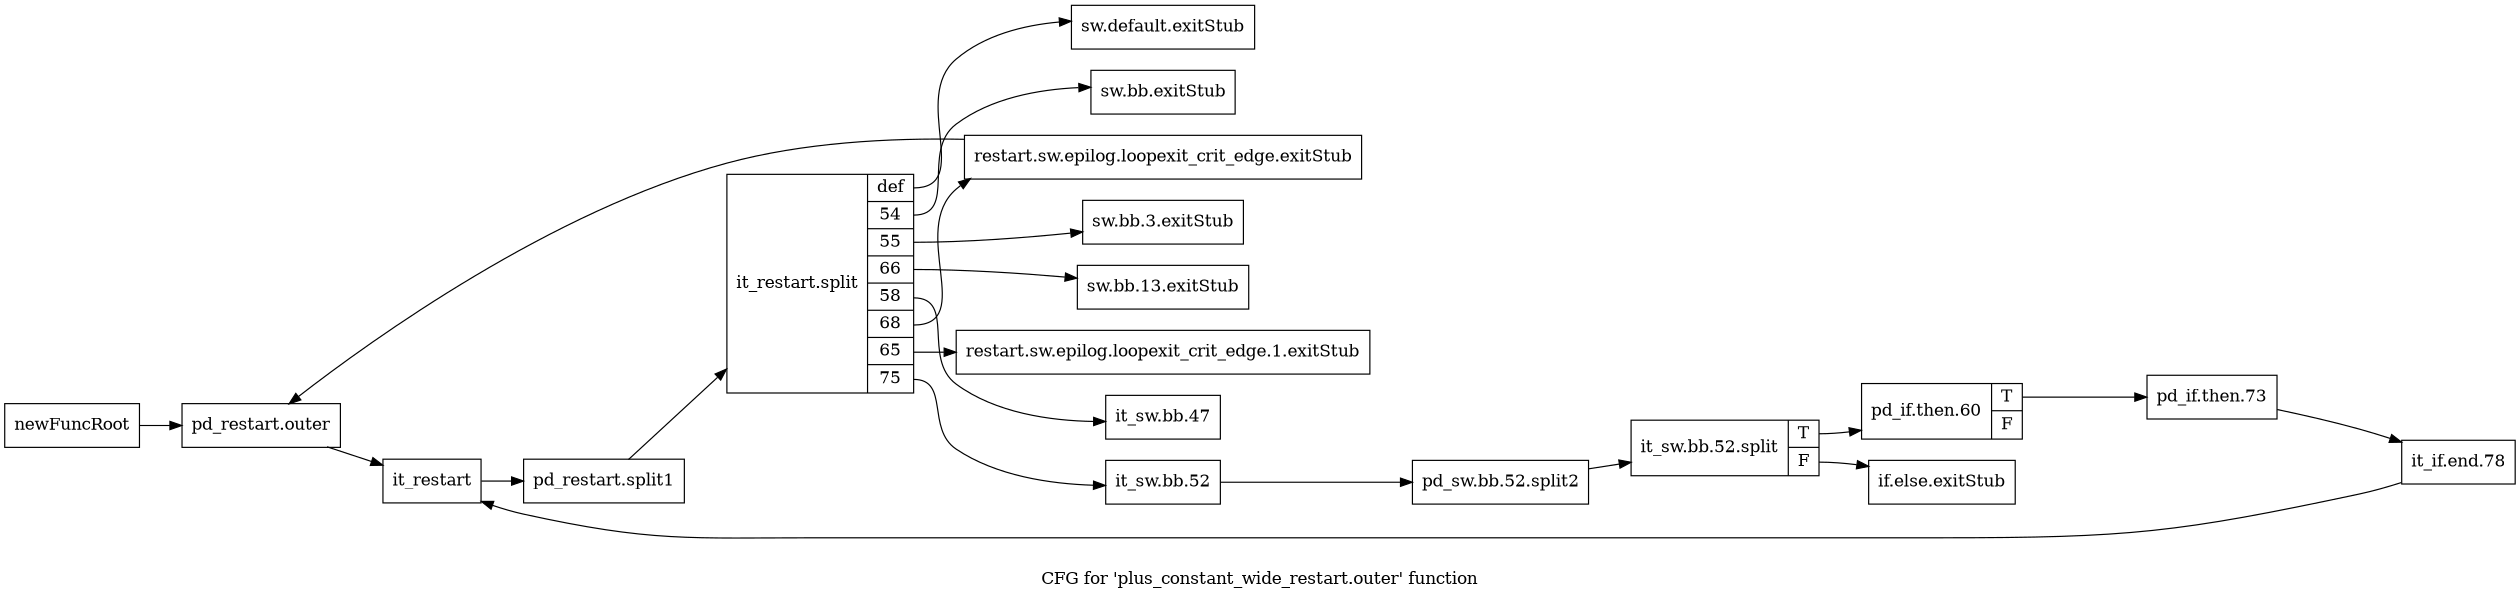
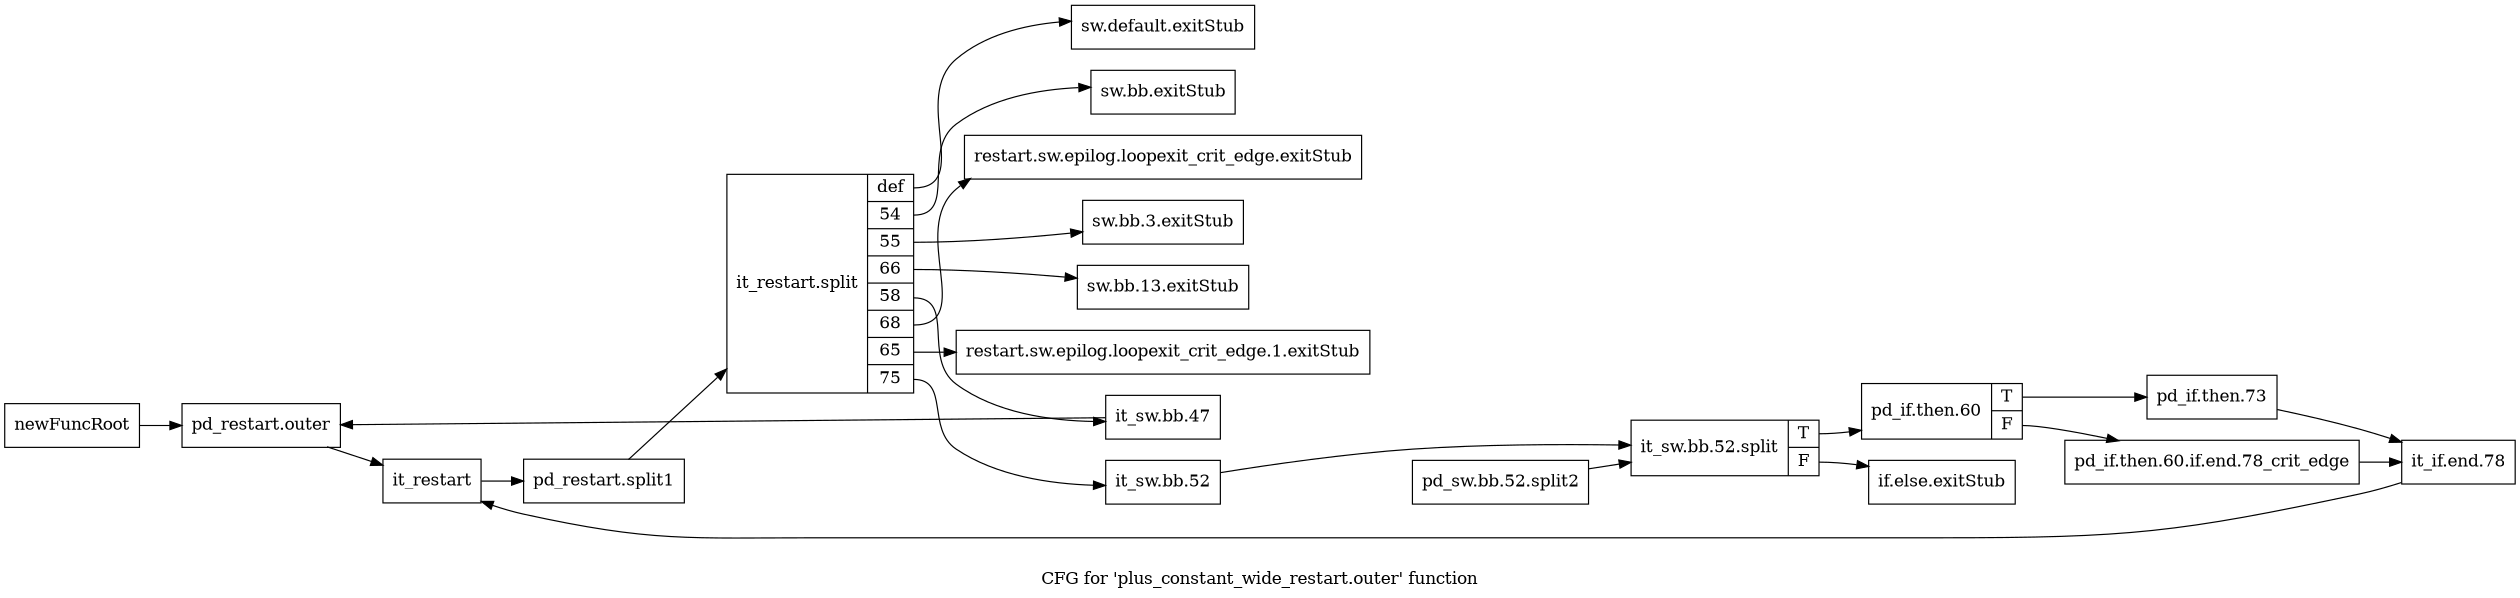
edge "restart.sw.epilog.loopexit_crit_edge.exitStub" -> "pd_restart.outer": now "it_sw.bb.47" -> "pd_restart.outer"
node "pd_if.then.60.if.end.78_crit_edge": added
edge "it_sw.bb.52" -> "pd_sw.bb.52.split2": now "it_sw.bb.52" -> "it_sw.bb.52.split"
